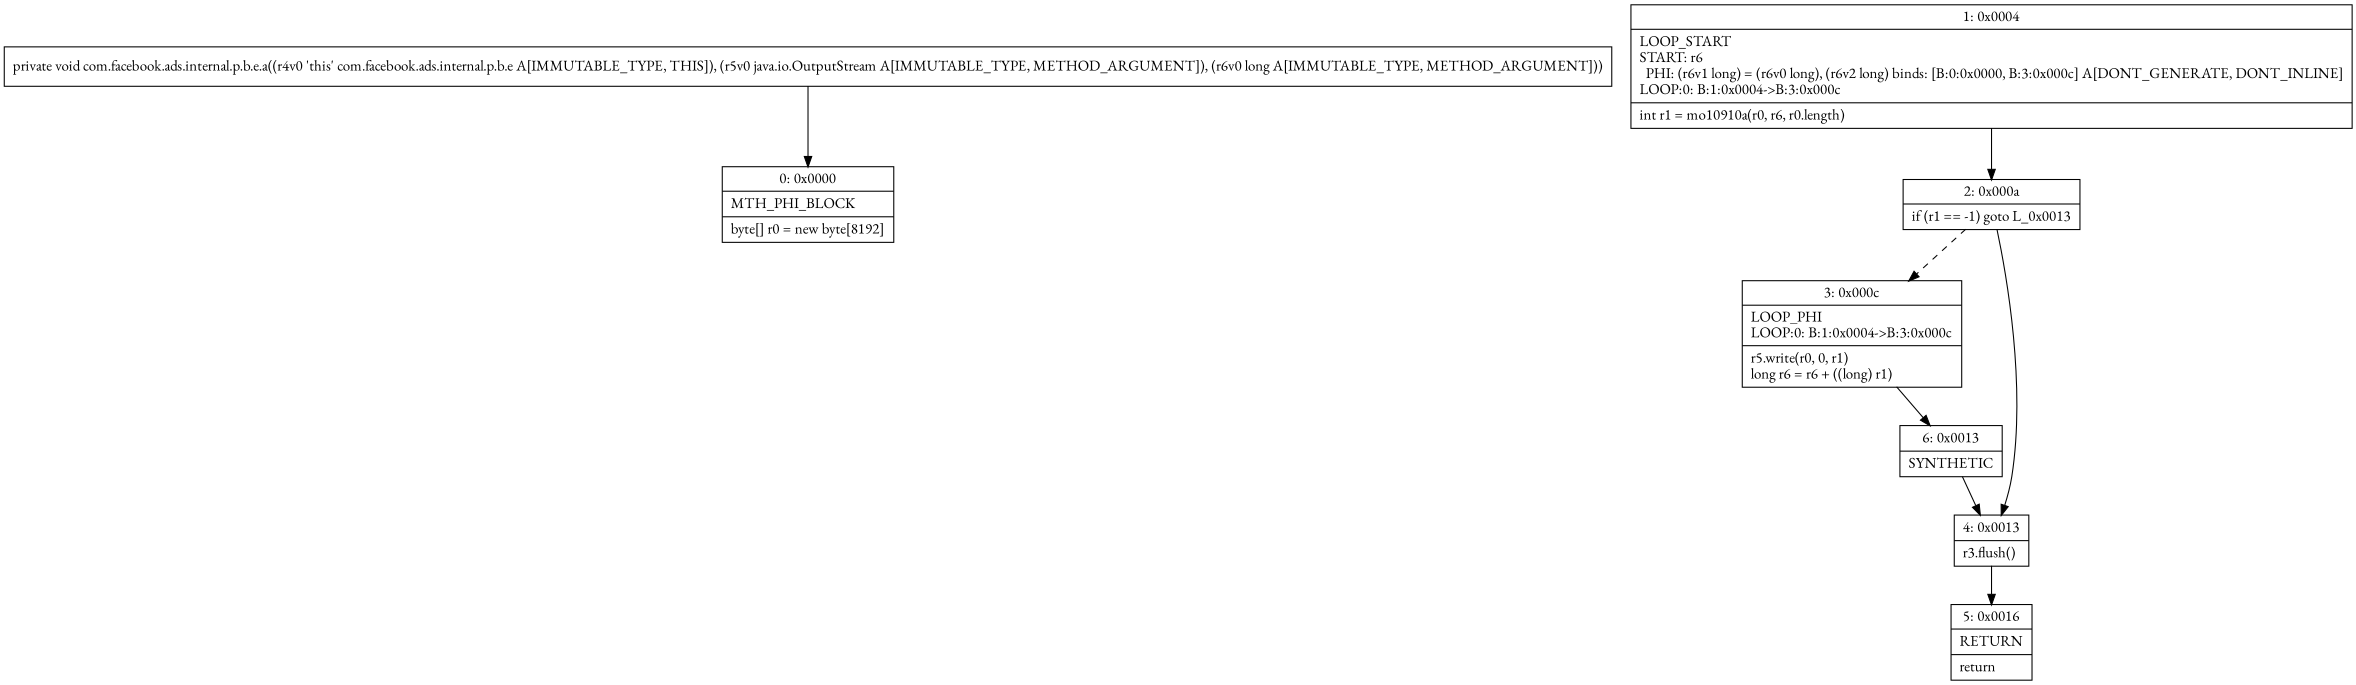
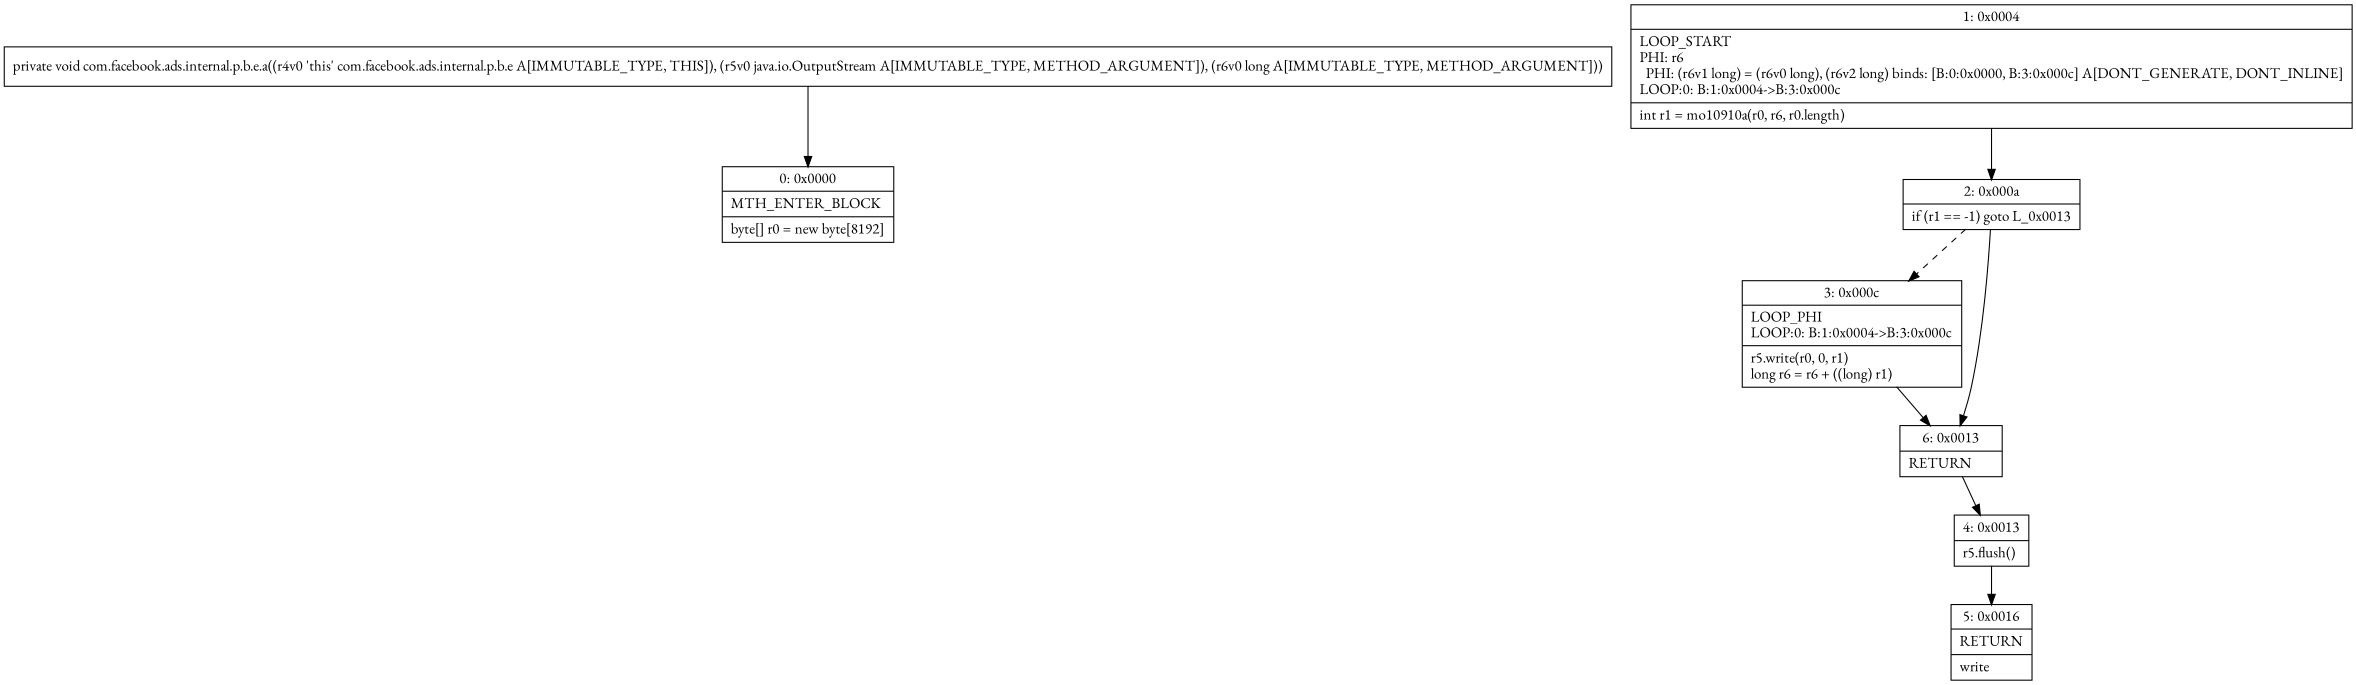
node "1: 0x0004": text "START: r6" -> "PHI: r6"
node "0: 0x0000": text "MTH_PHI_BLOCK" -> "MTH_ENTER_BLOCK"
edge "2: 0x000a" -> "4: 0x0013": now "2: 0x000a" -> "6: 0x0013"
node "6: 0x0013": text "SYNTHETIC" -> "RETURN"
node "4: 0x0013": text "r3.flush()" -> "r5.flush()"
node "5: 0x0016": text "return" -> "write"
